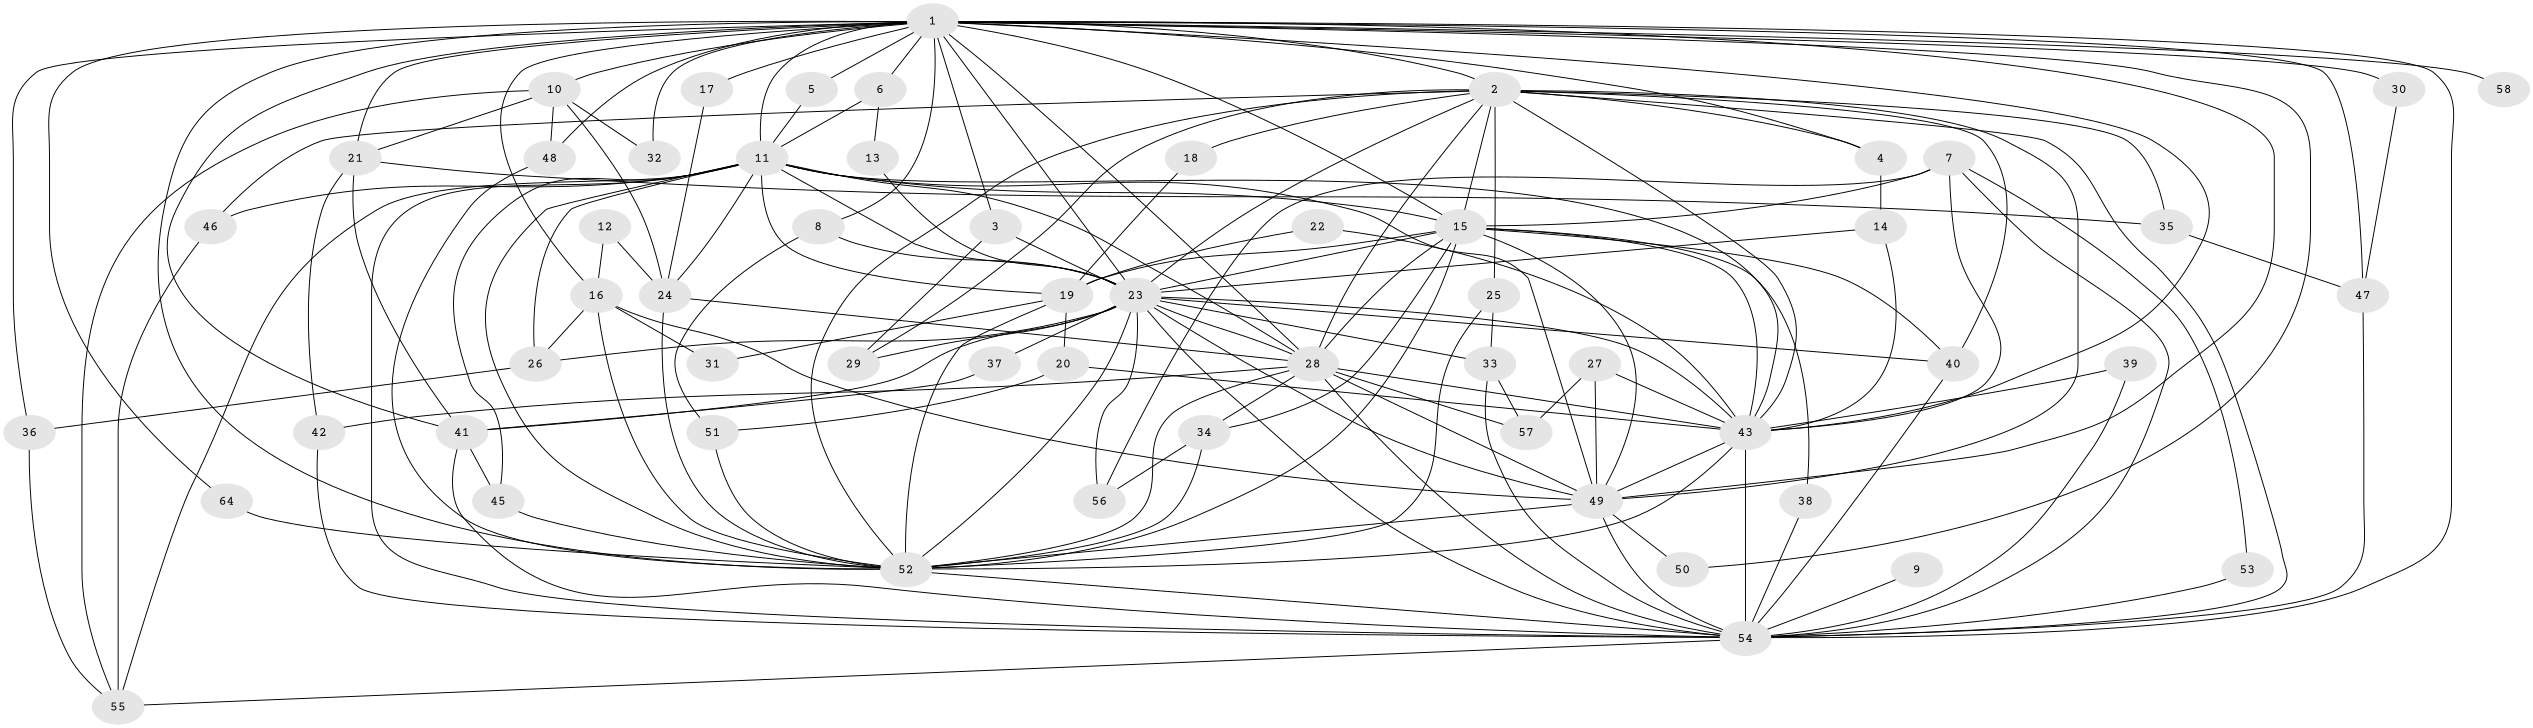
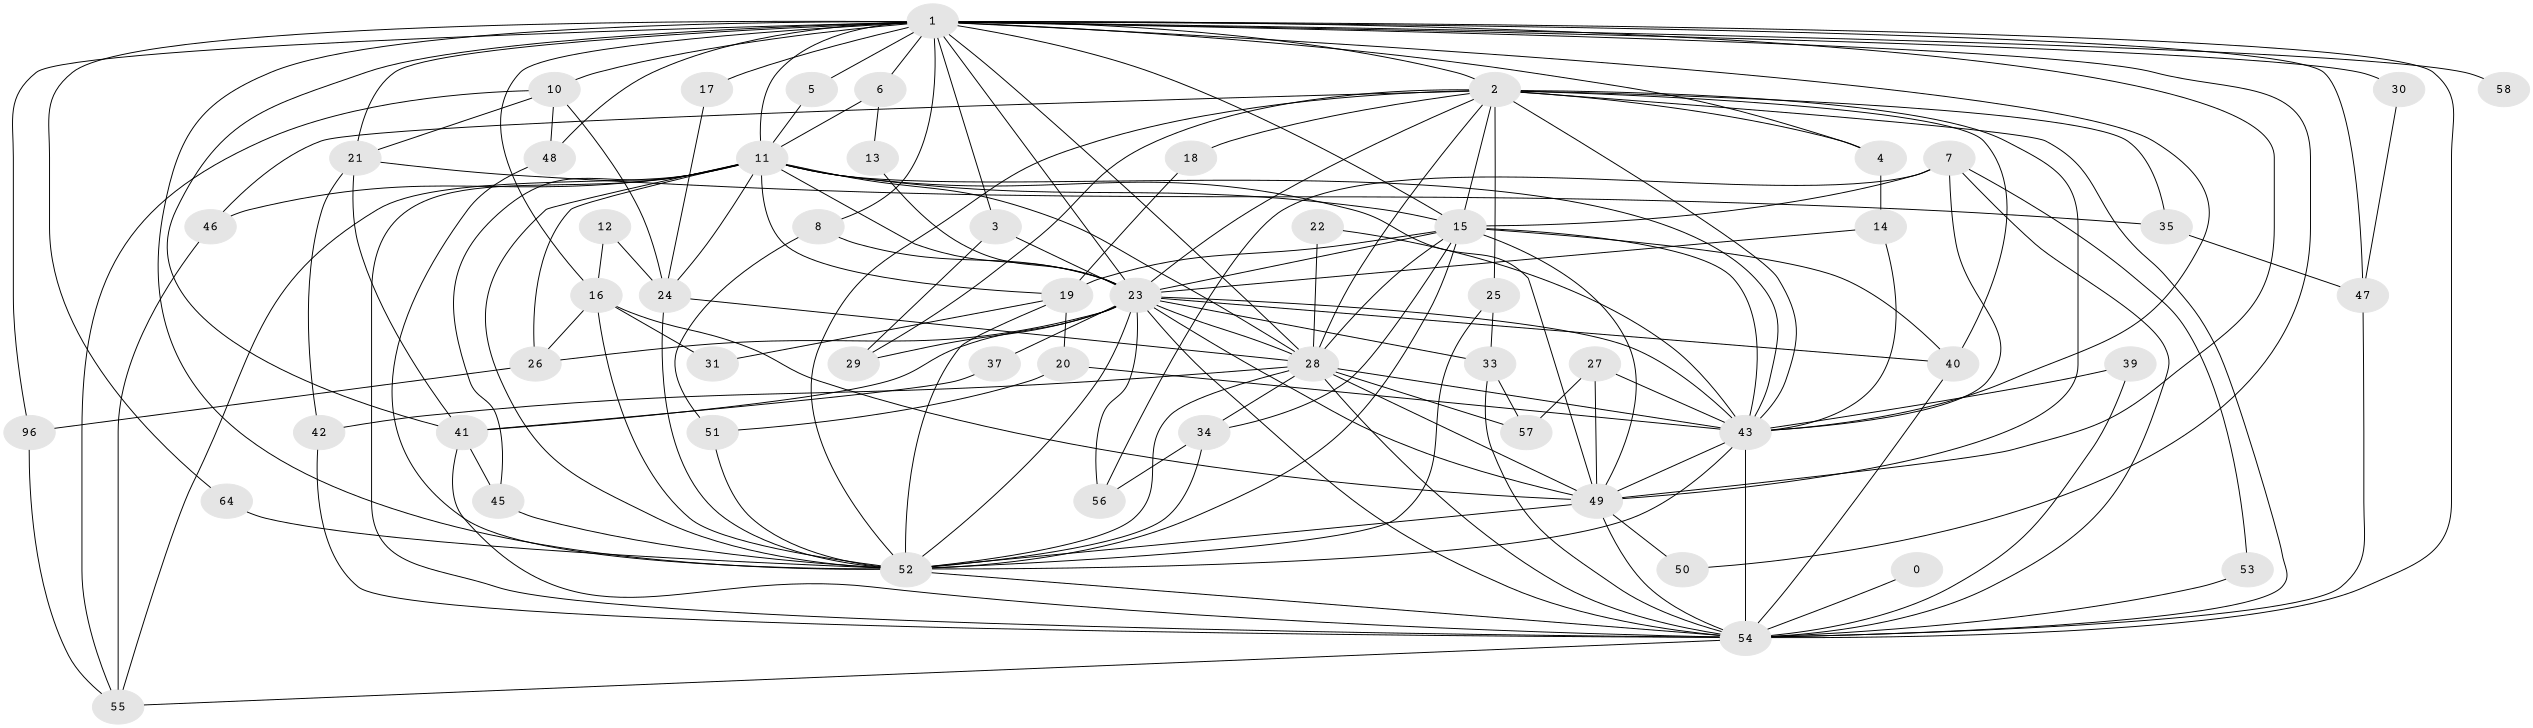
node "32": removed
edge "22" -- "19": now "22" -- "28"
node "36": label "36" -> "96"
node "38": removed
node "9": label "9" -> "0"
